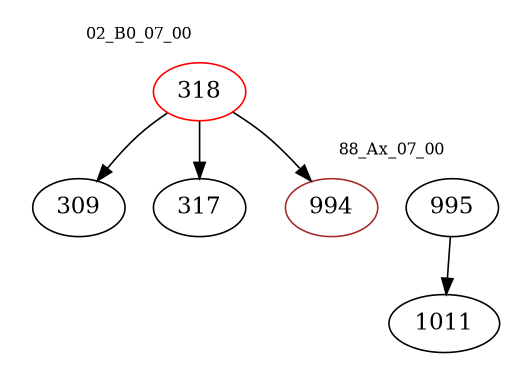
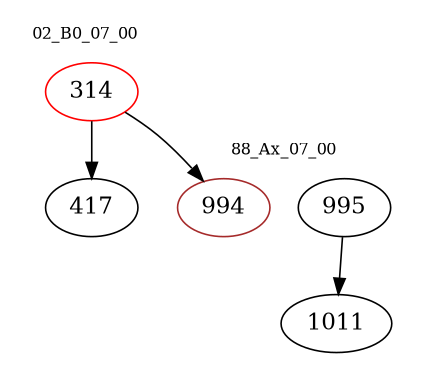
node "318": label "318" -> "314"
node "309": removed
node "317": label "317" -> "417"
